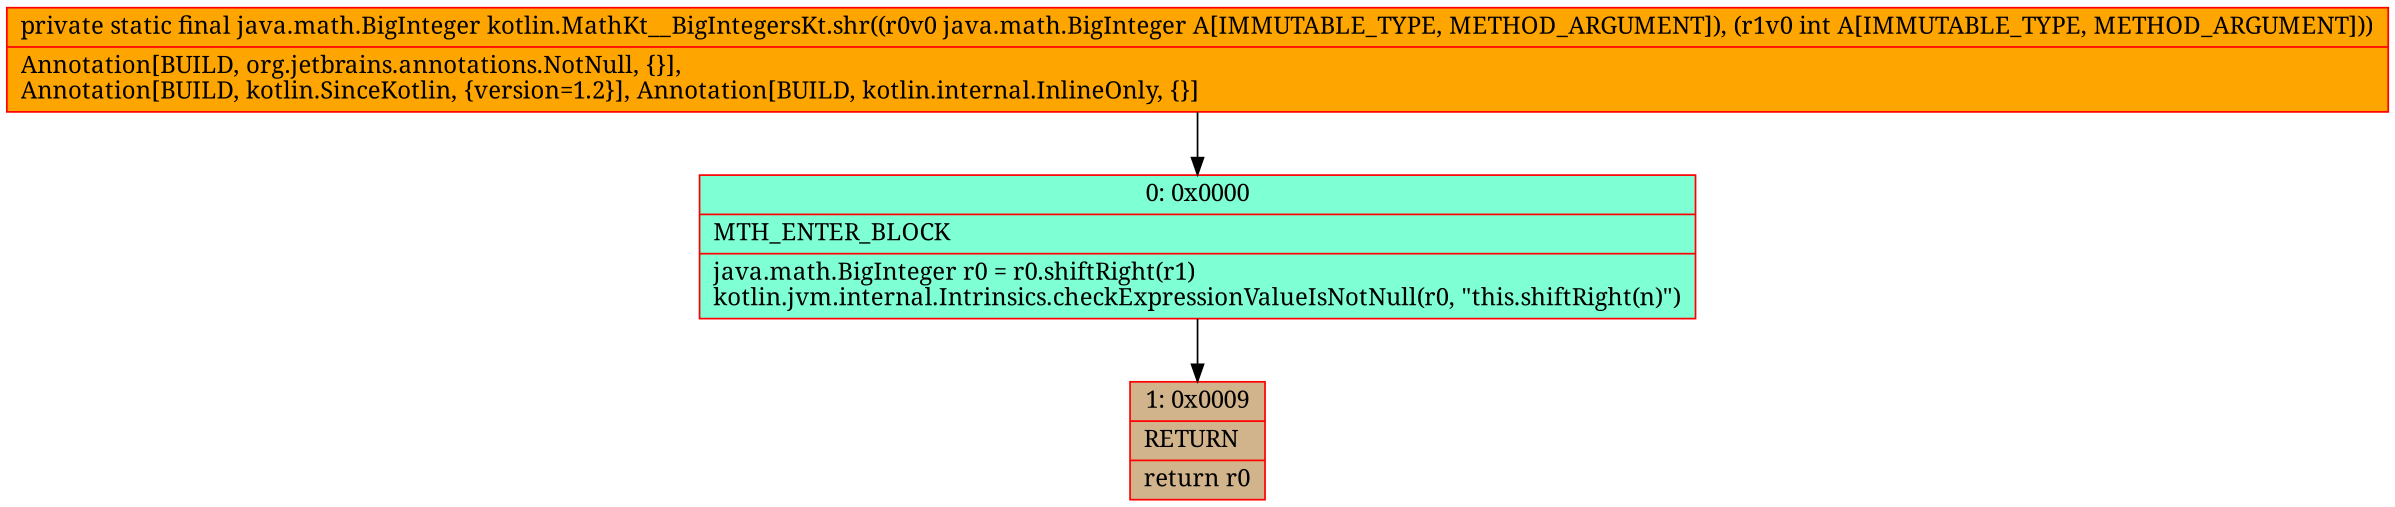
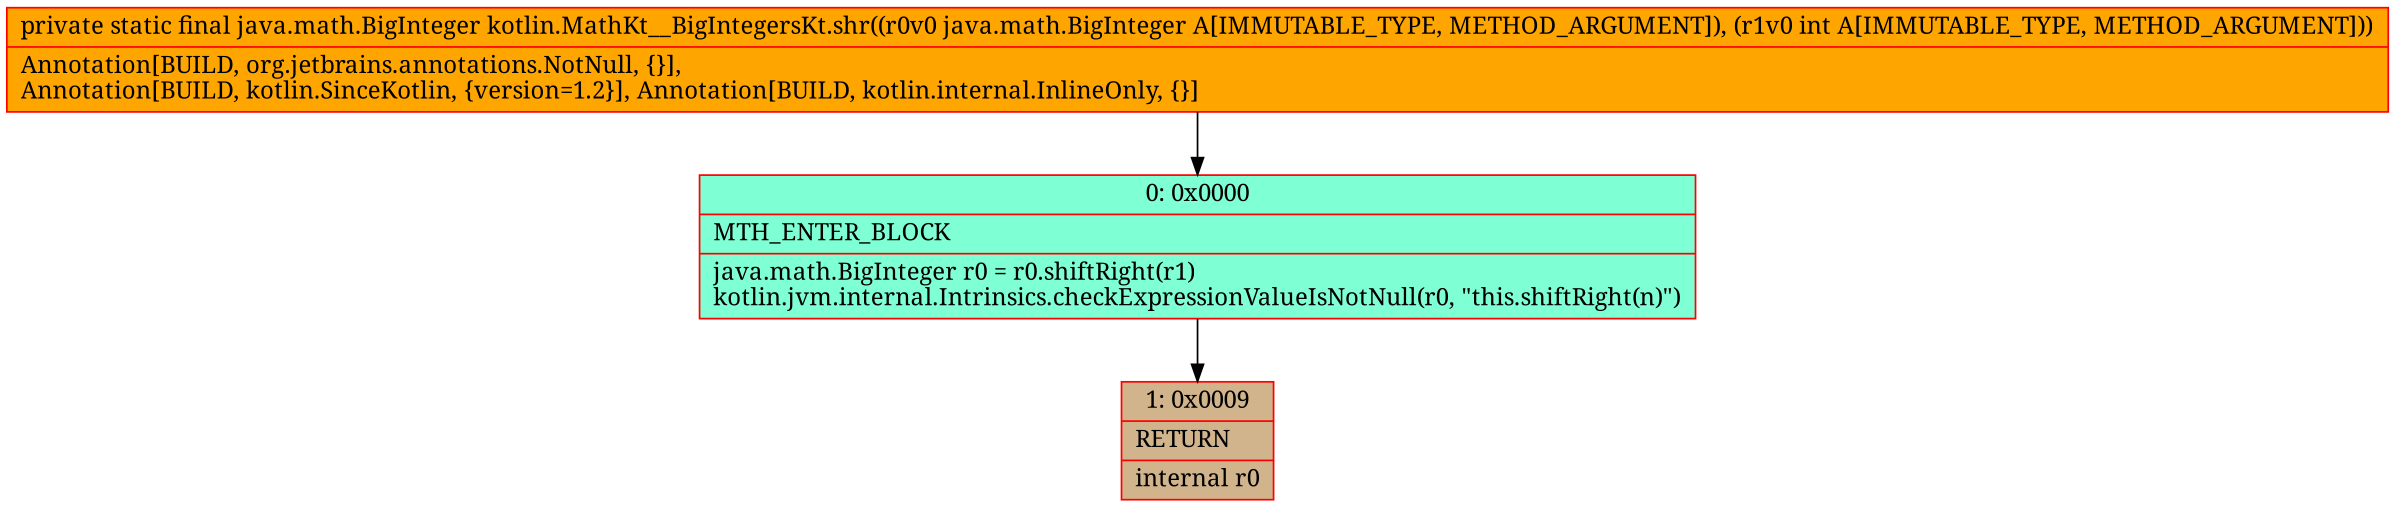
node "1: 0x0009": text "return r0" -> "internal r0"
